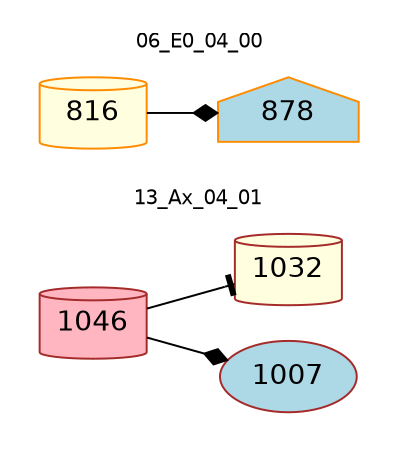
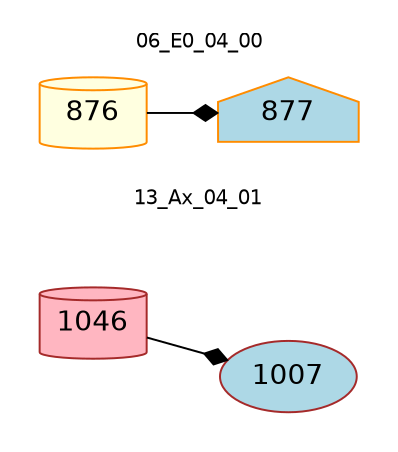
node "816": label "816" -> "876"
node "878": label "878" -> "877"
node "1032": removed
